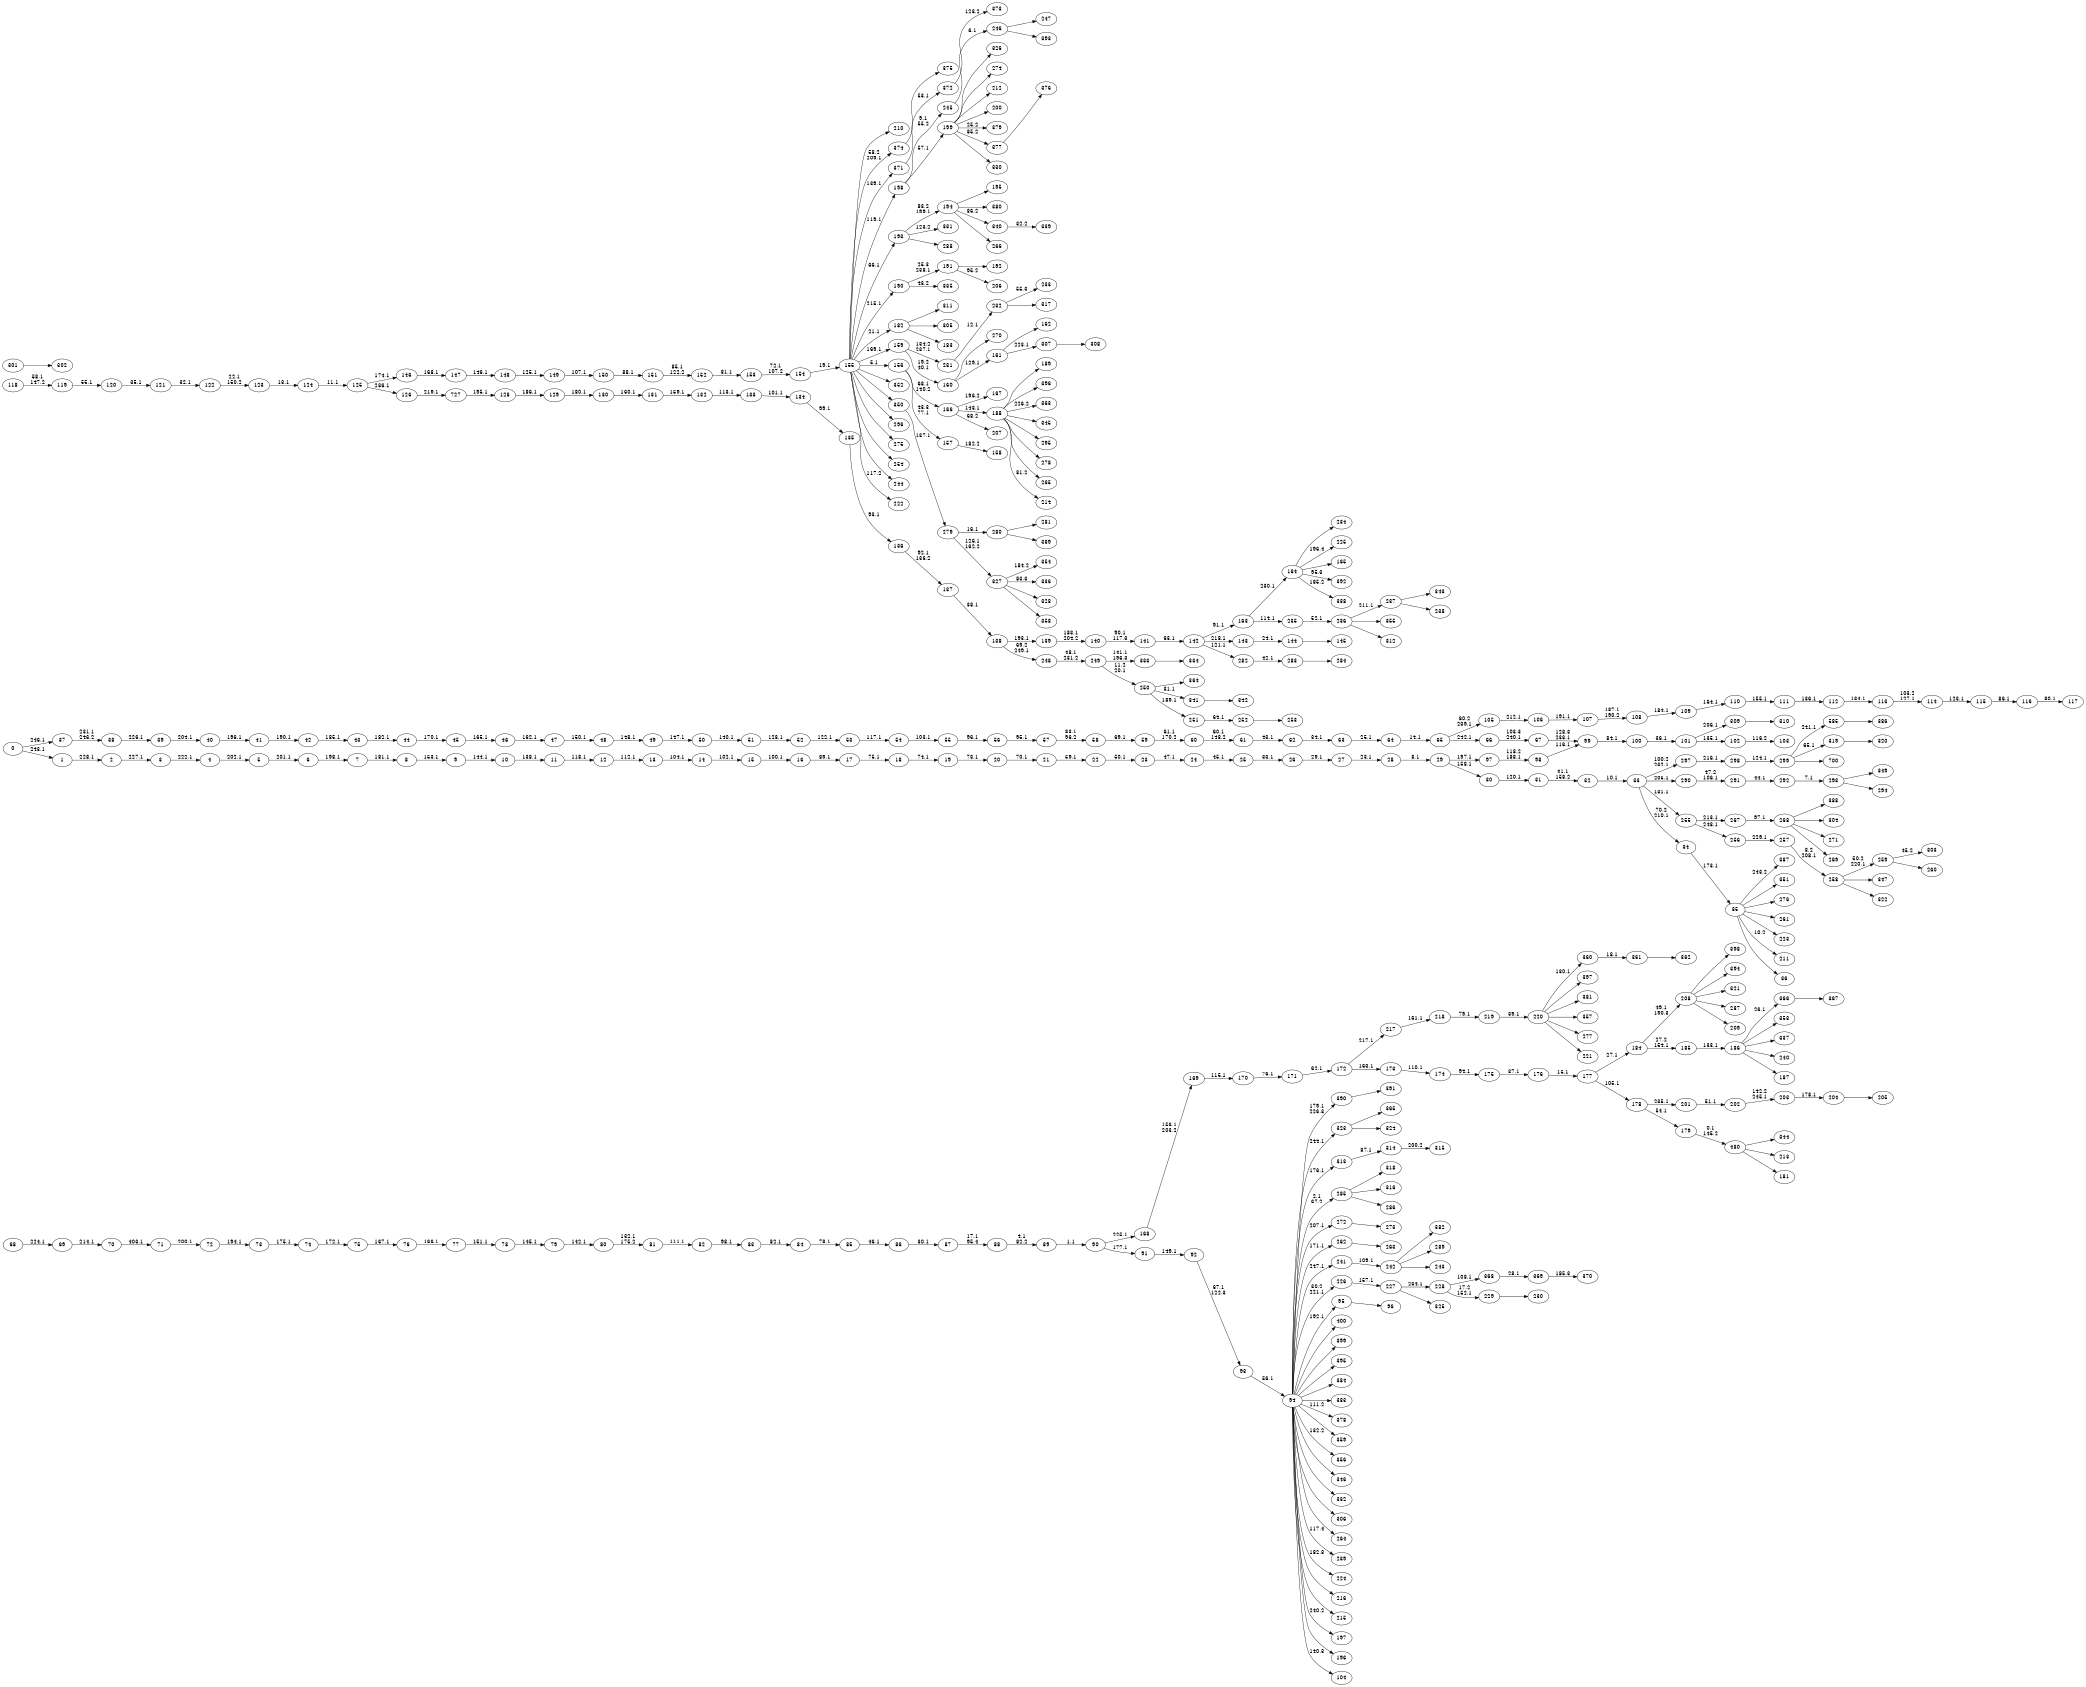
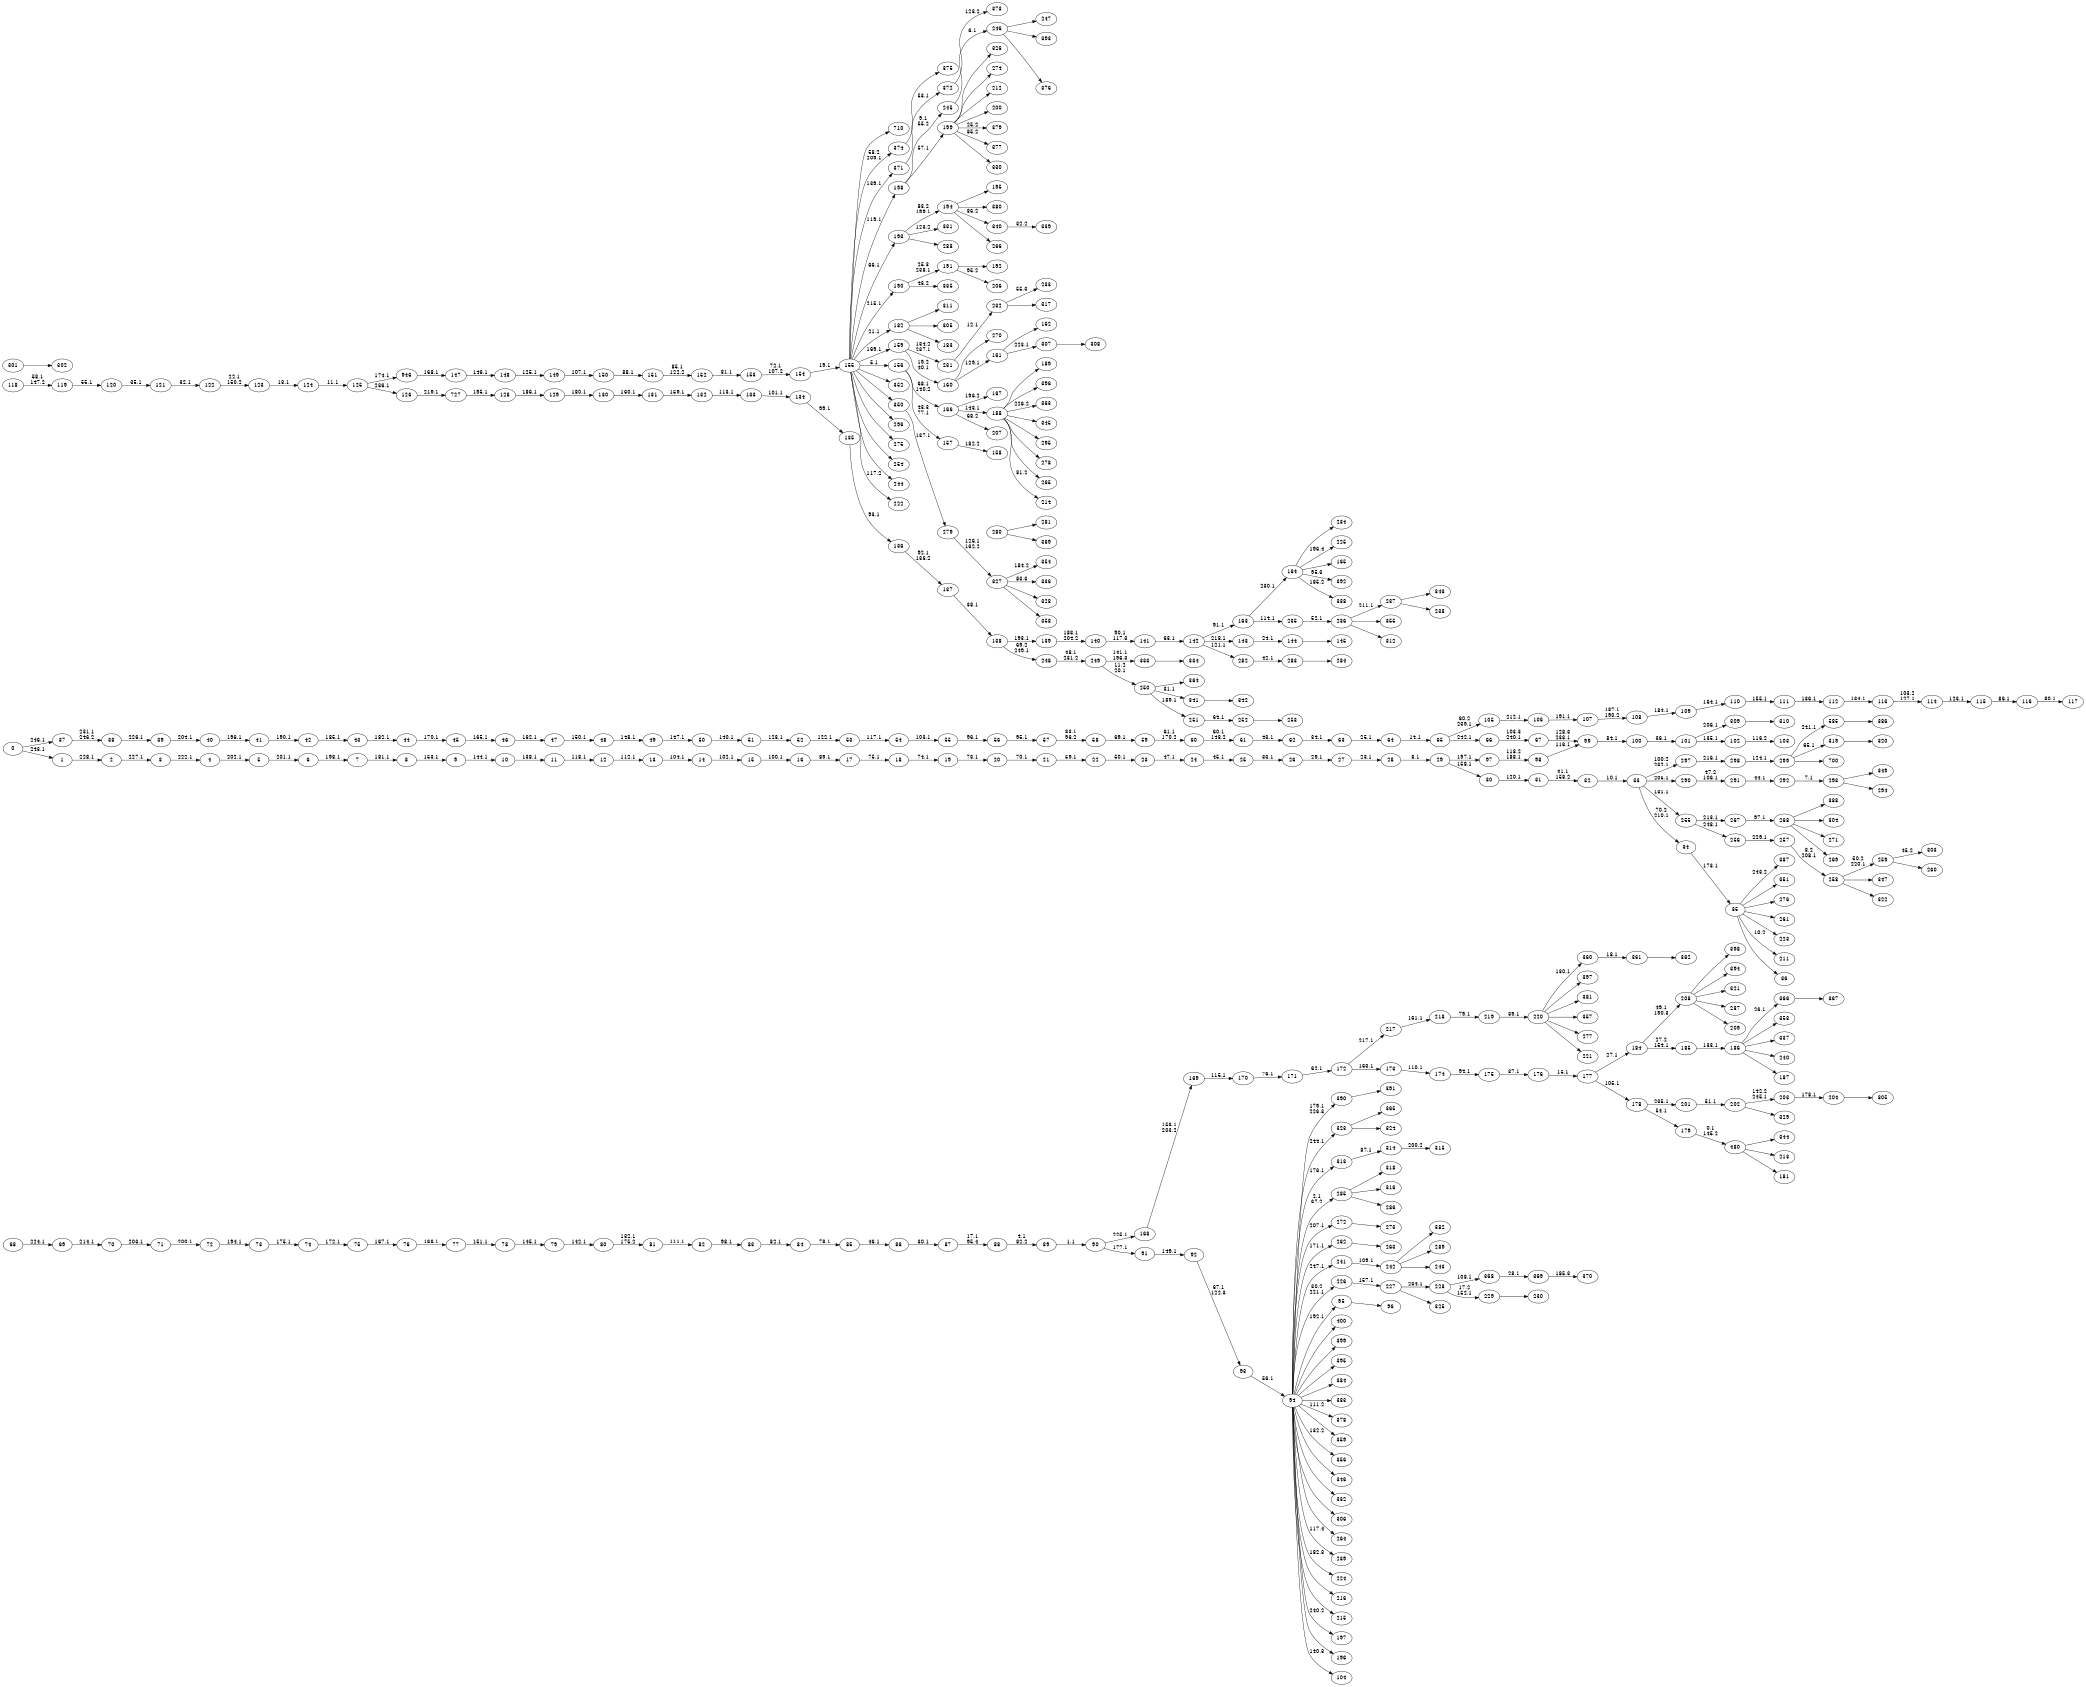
edge "377" -> "376": now "246" -> "376"
node "210": label "210" -> "710"
node "146": label "146" -> "946"
edge "279" -> "280": removed, label "16,1"
node "205": label "205" -> "805"
node "329": added
edge "70" -> "71": label "403,1" -> "203,1"
